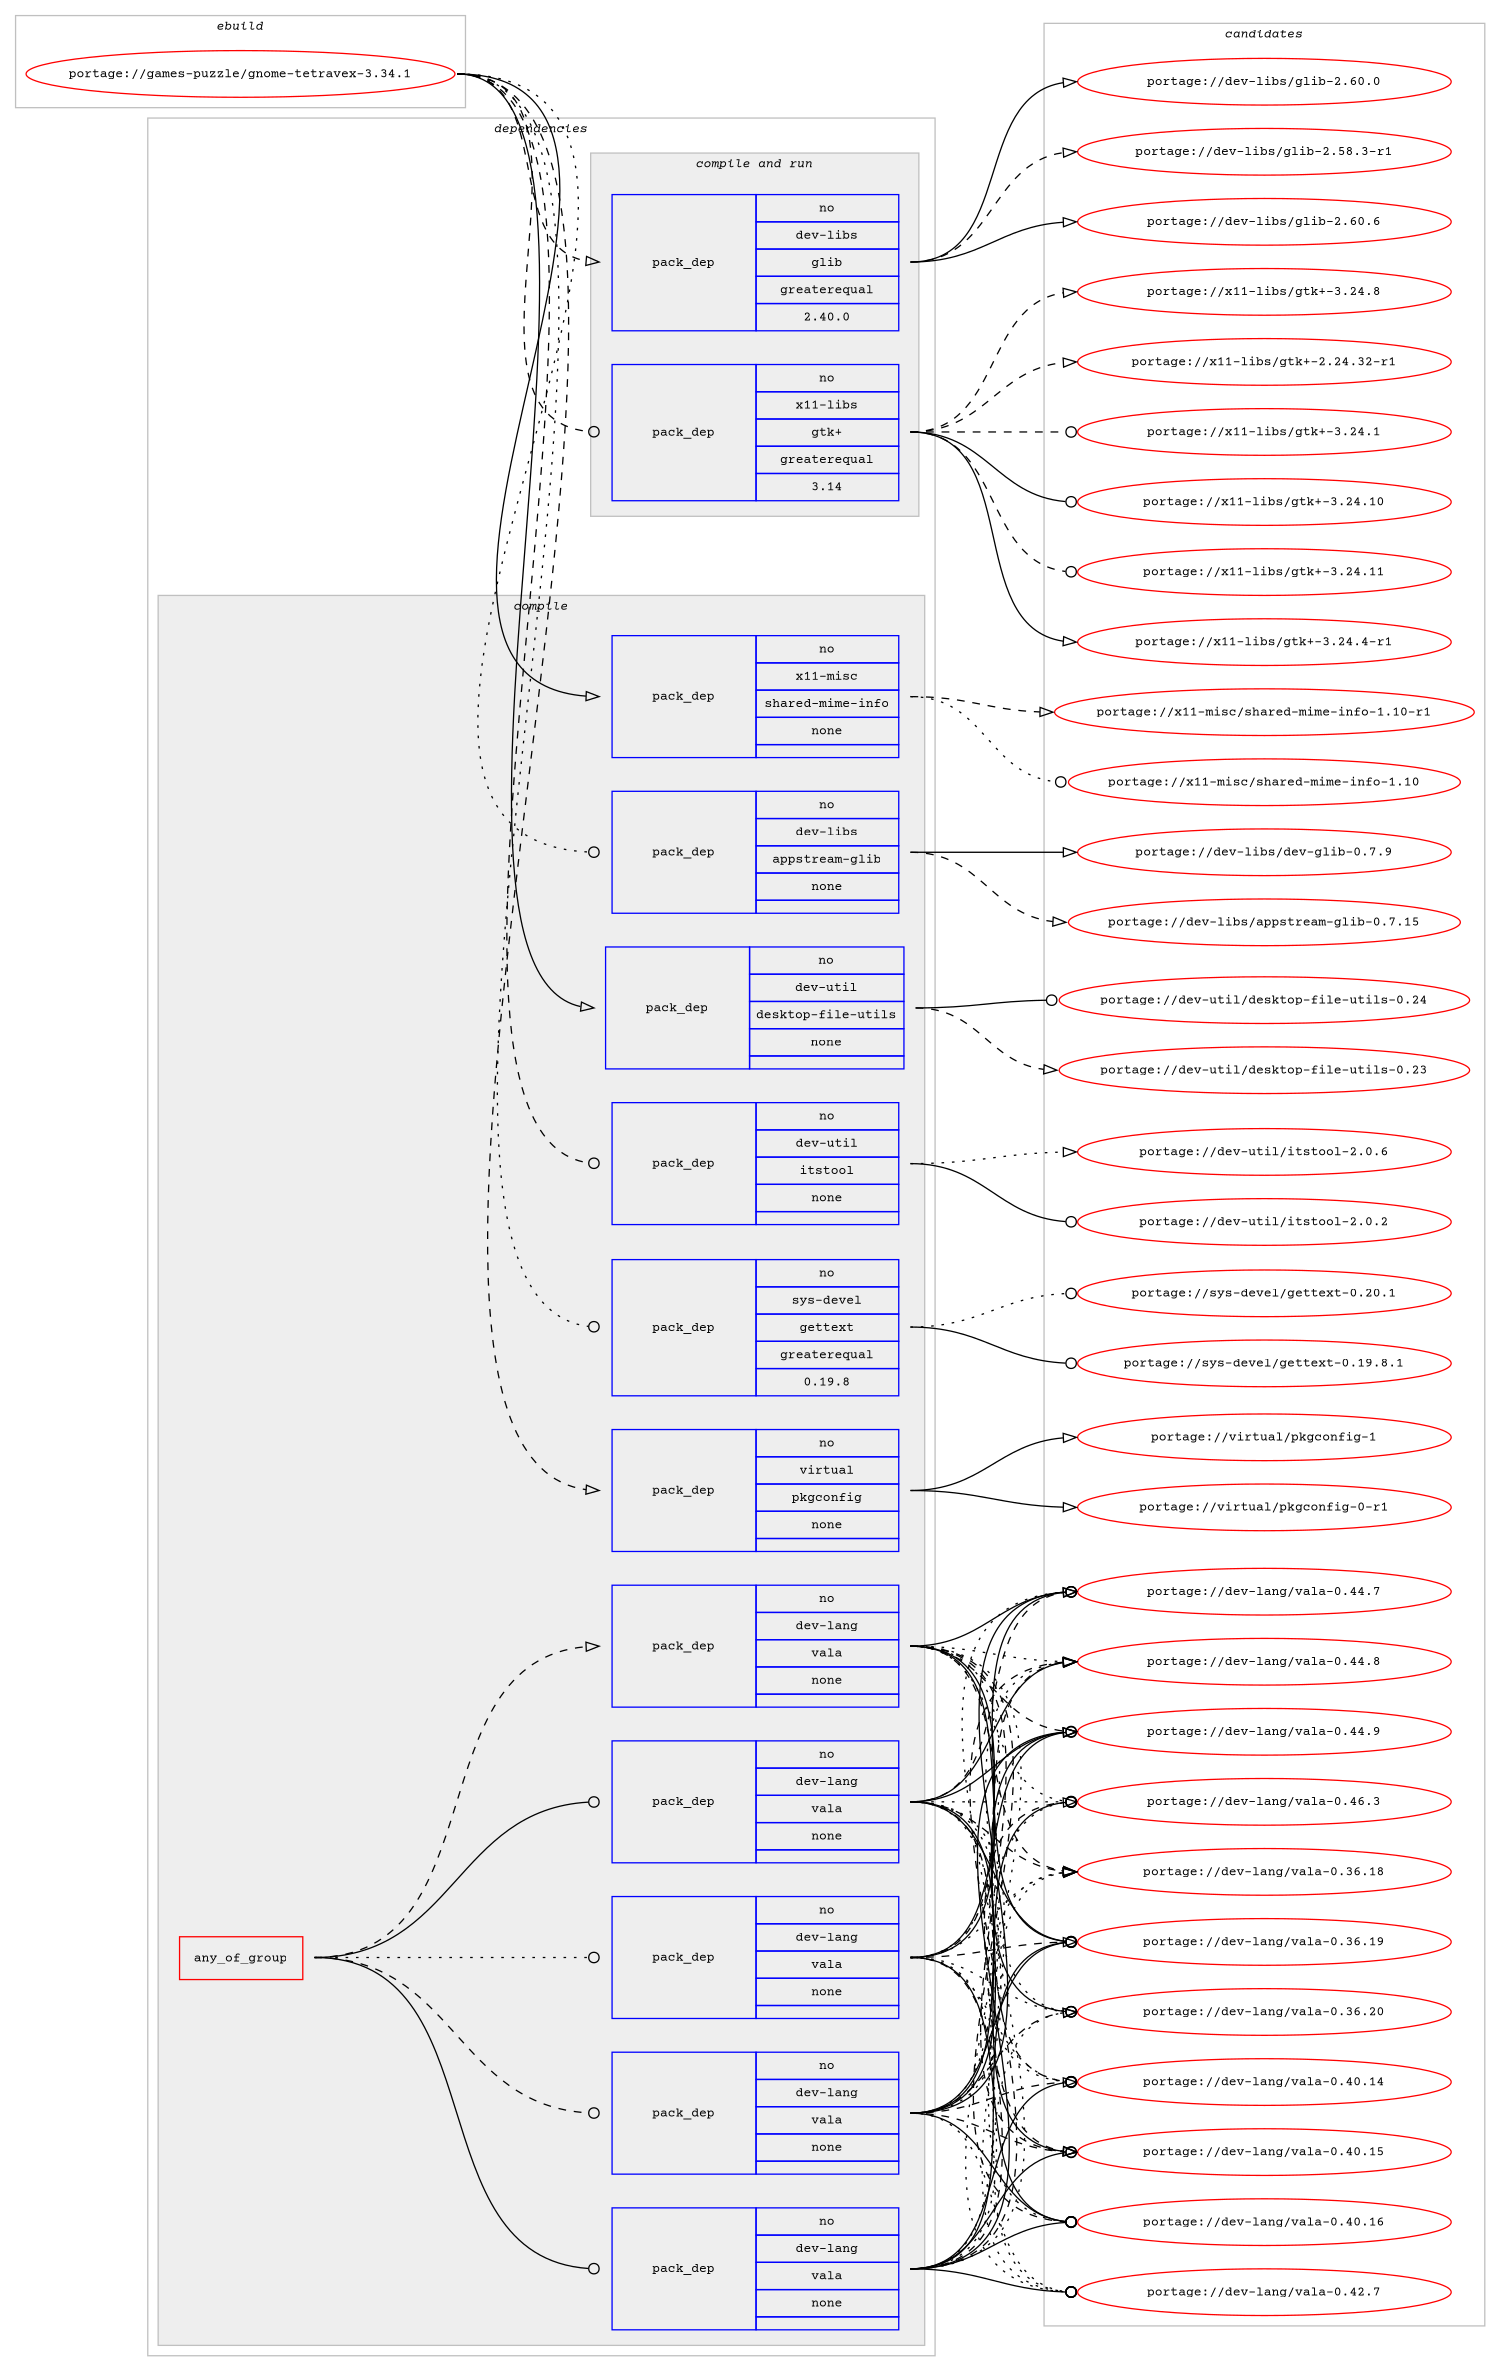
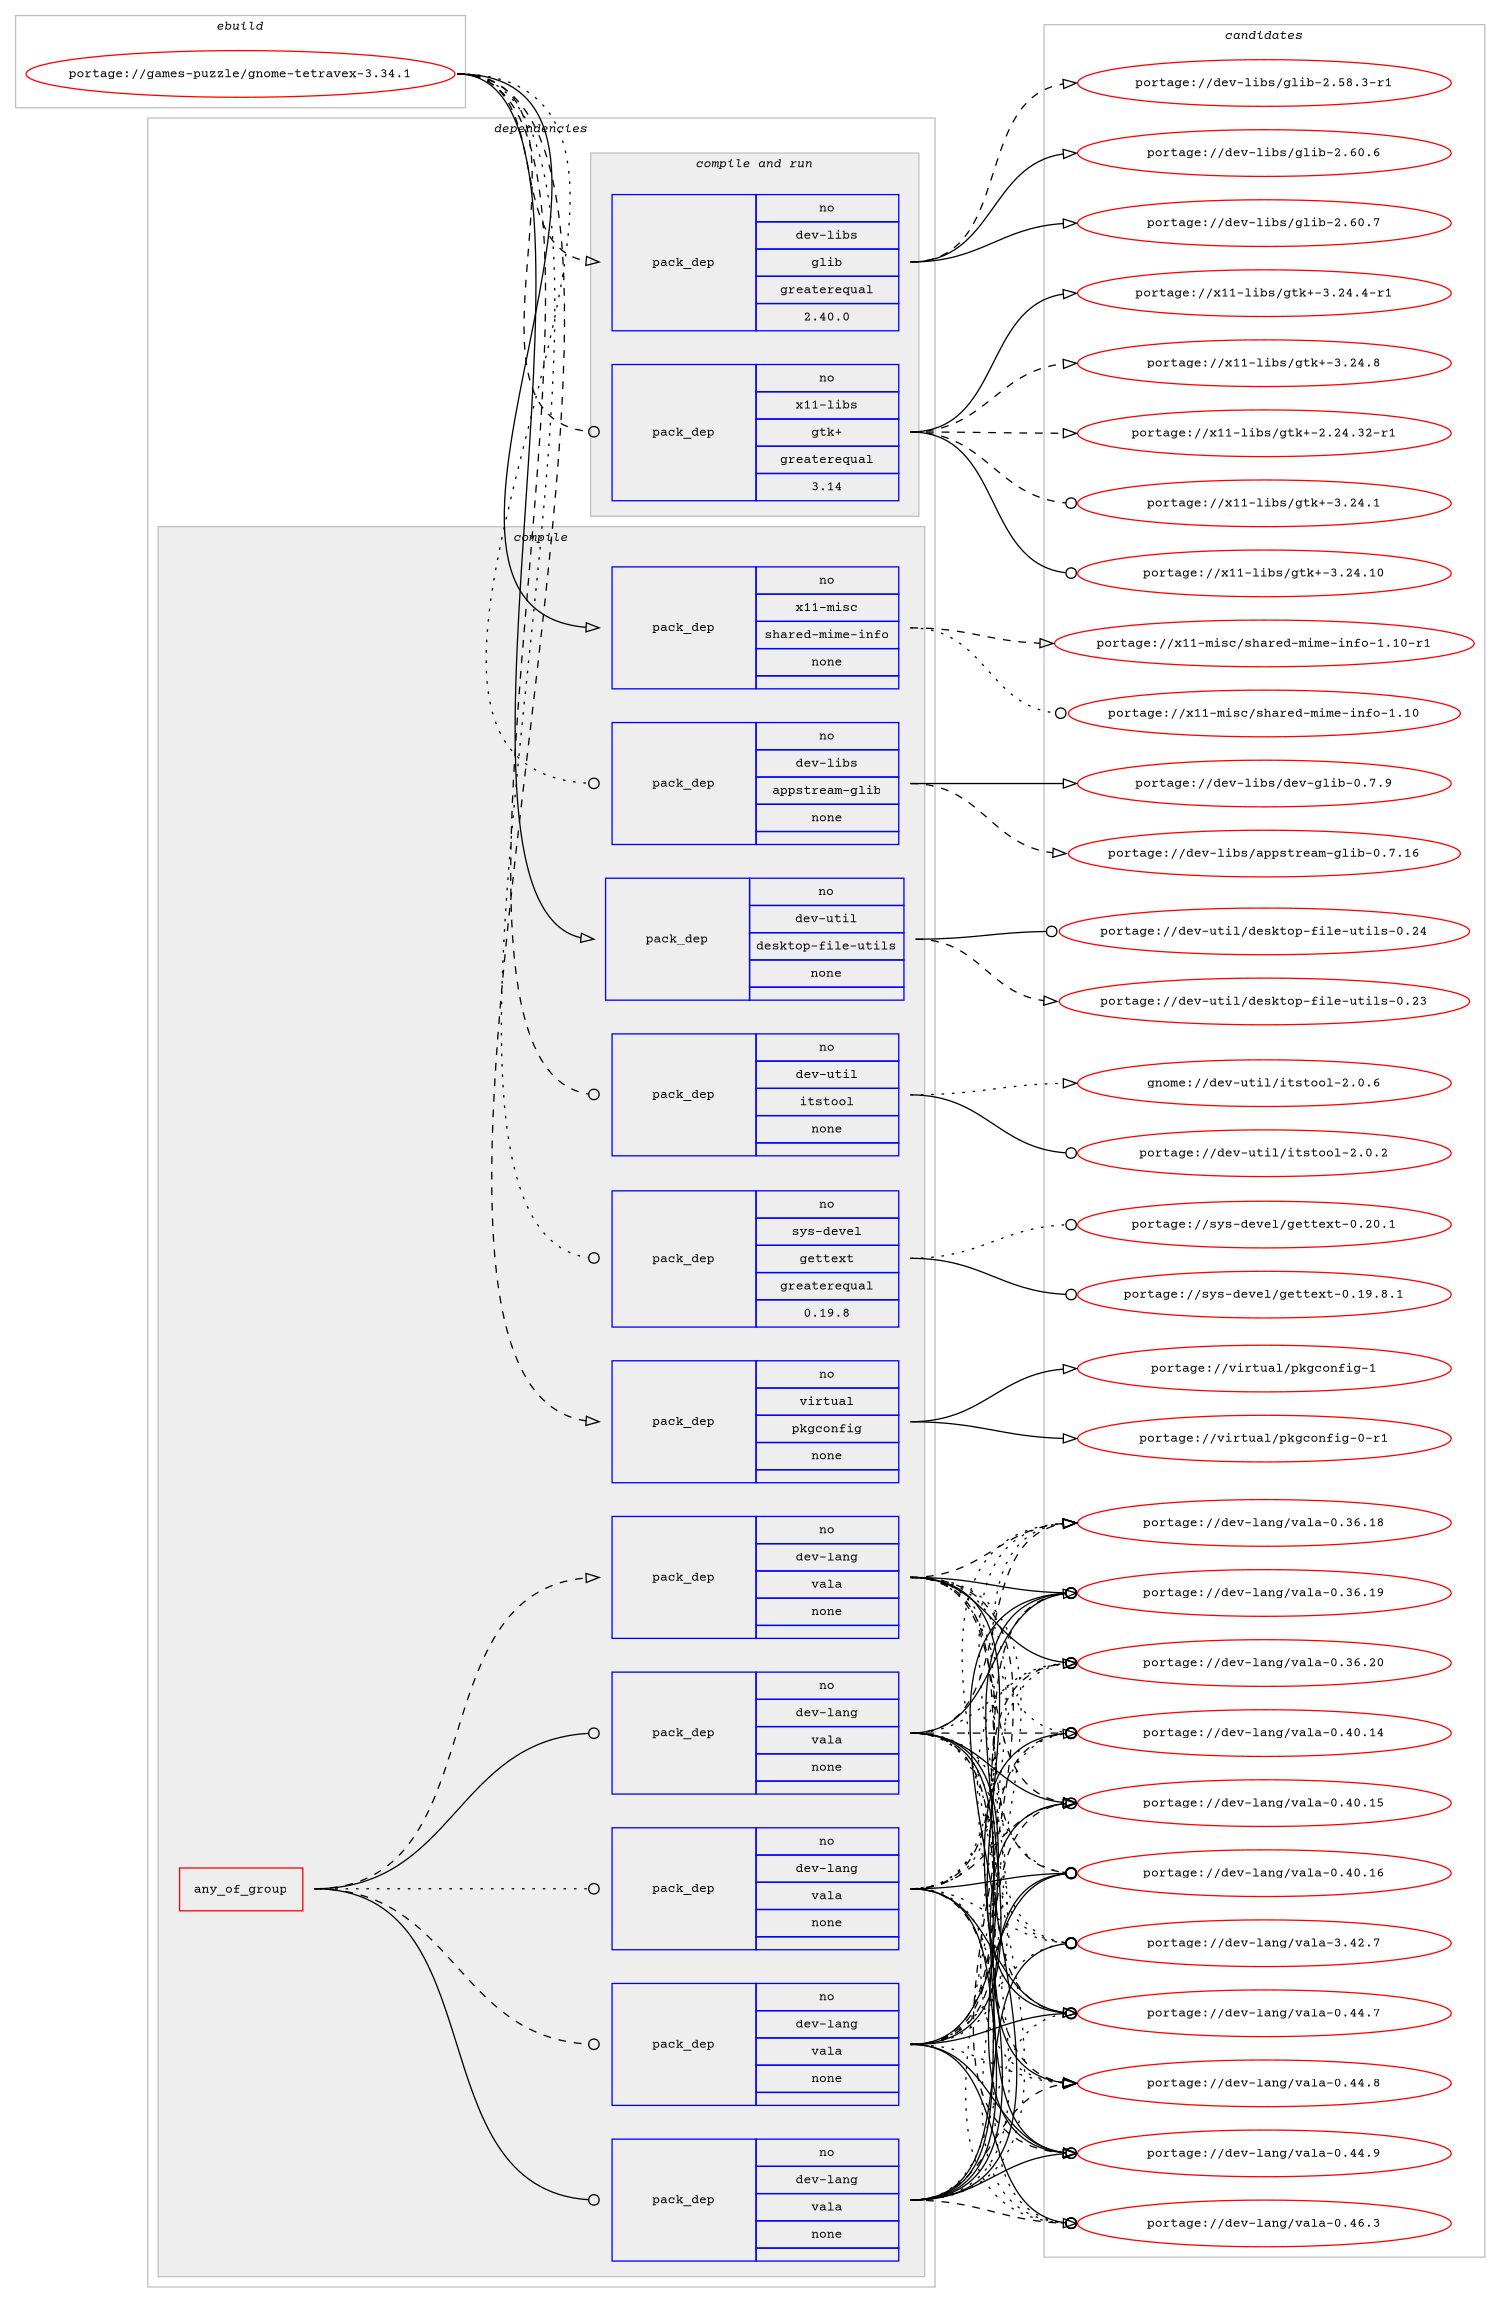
node "portage://dev-libs/glib-2.60.0": label "portage://dev-libs/glib-2.60.0" -> "portage://dev-libs/glib-2.60.7"
node "portage://x11-libs/gtk+-3.24.11": removed
node "portage://dev-libs/appstream-glib-0.7.15": label "portage://dev-libs/appstream-glib-0.7.15" -> "portage://dev-libs/appstream-glib-0.7.16"
node "portage://dev-util/itstool-2.0.6": label "portage://dev-util/itstool-2.0.6" -> "gnome://dev-util/itstool-2.0.6"
node "portage://dev-lang/vala-0.42.7": label "portage://dev-lang/vala-0.42.7" -> "portage://dev-lang/vala-3.42.7"
